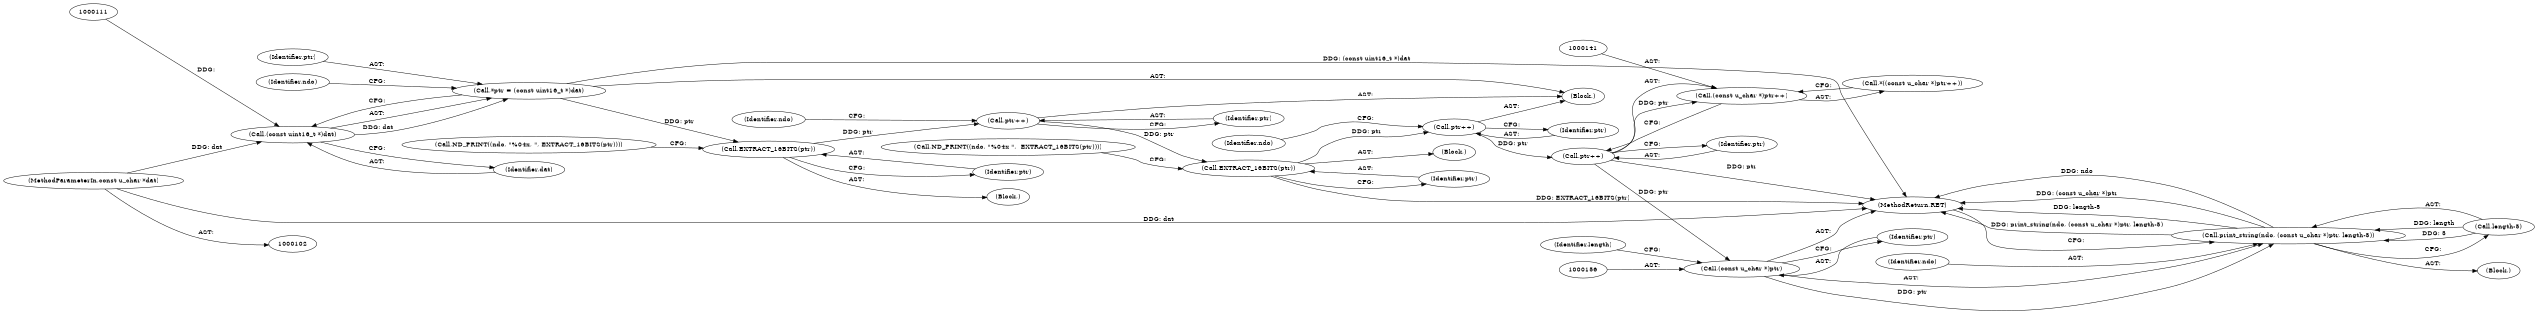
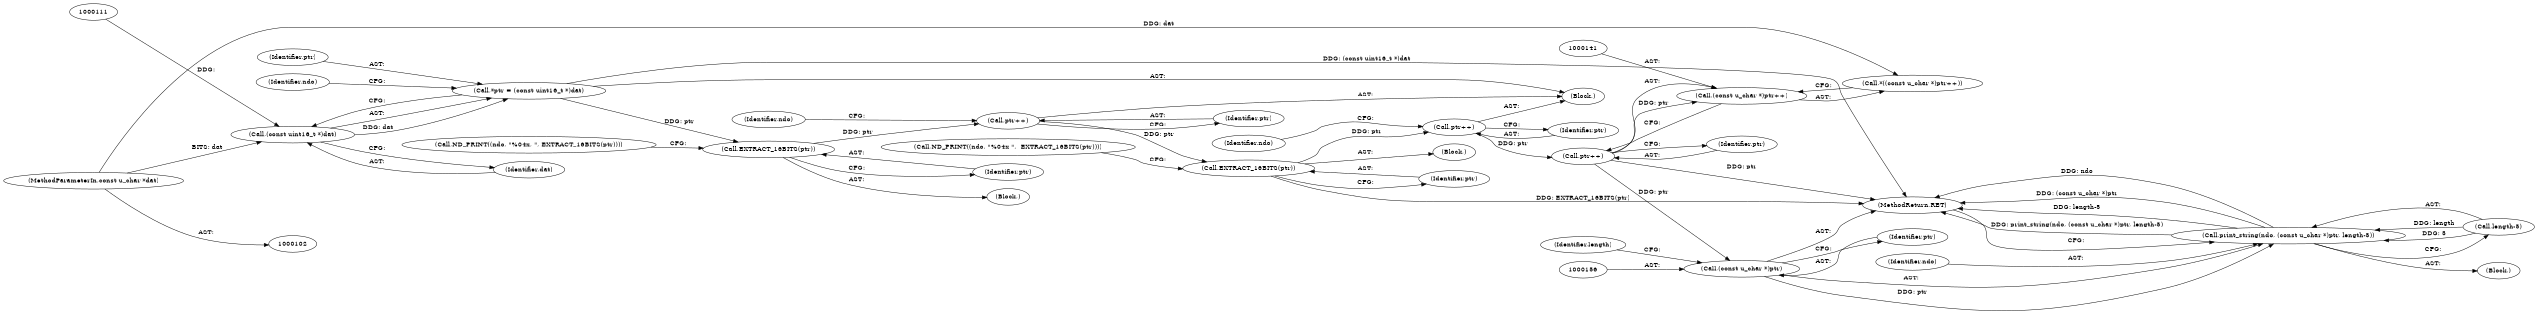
edge "(MethodParameterIn,const u_char *dat)" -> "(Call,(const uint16_t *)dat)": label "DDG: dat" -> "BITS: dat"
edge "(MethodParameterIn,const u_char *dat)" -> "(MethodReturn,RET)": now "(MethodParameterIn,const u_char *dat)" -> "(Call,*((const u_char *)ptr++))"
